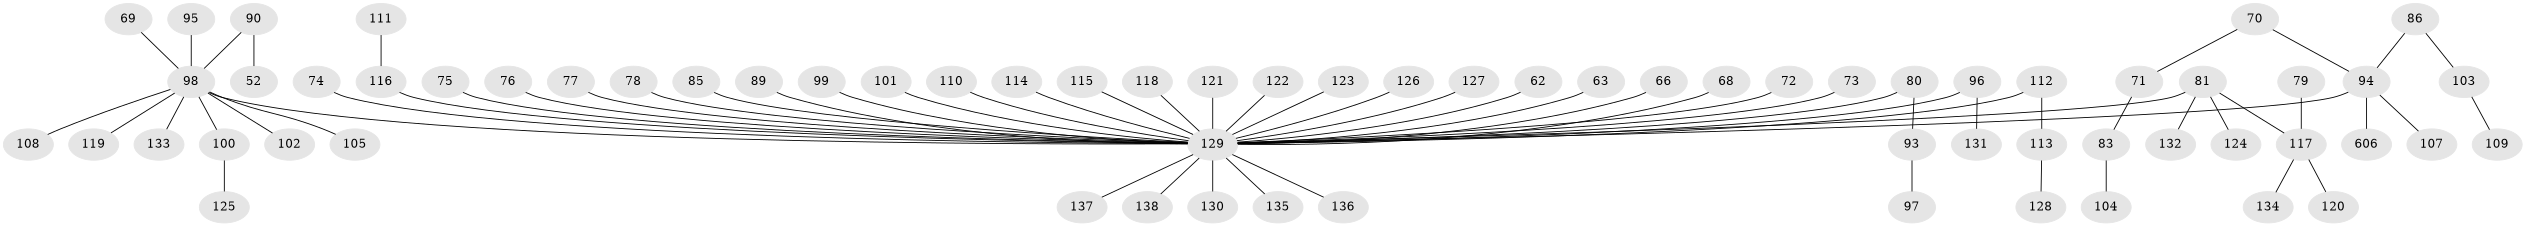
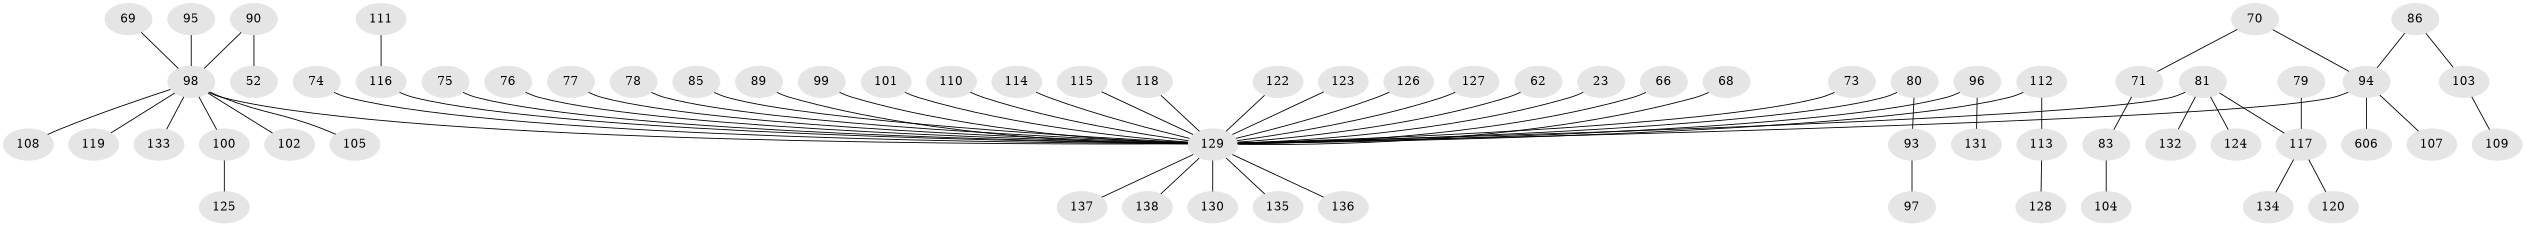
node "121": removed
node "63": label "63" -> "23"
node "72": removed
